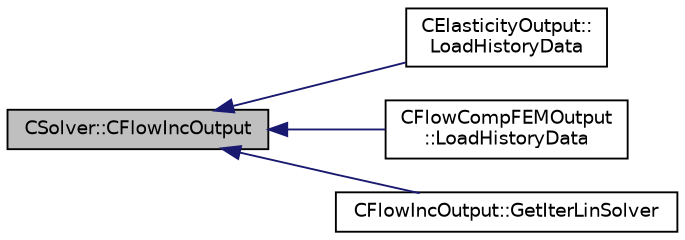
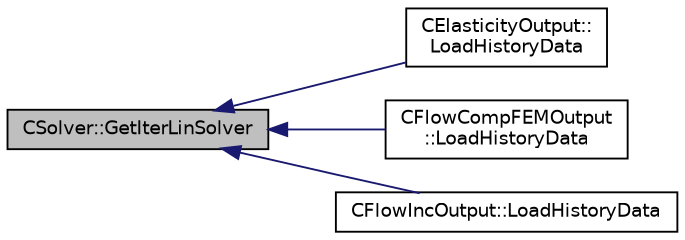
node "CSolver::CFlowIncOutput": label "CSolver::CFlowIncOutput" -> "CSolver::GetIterLinSolver"
node "CFlowIncOutput::GetIterLinSolver": label "CFlowIncOutput::GetIterLinSolver" -> "CFlowIncOutput::LoadHistoryData"
